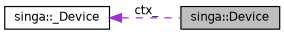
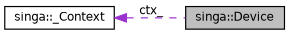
node "singa::_Device": label "singa::_Device" -> "singa::_Context"
